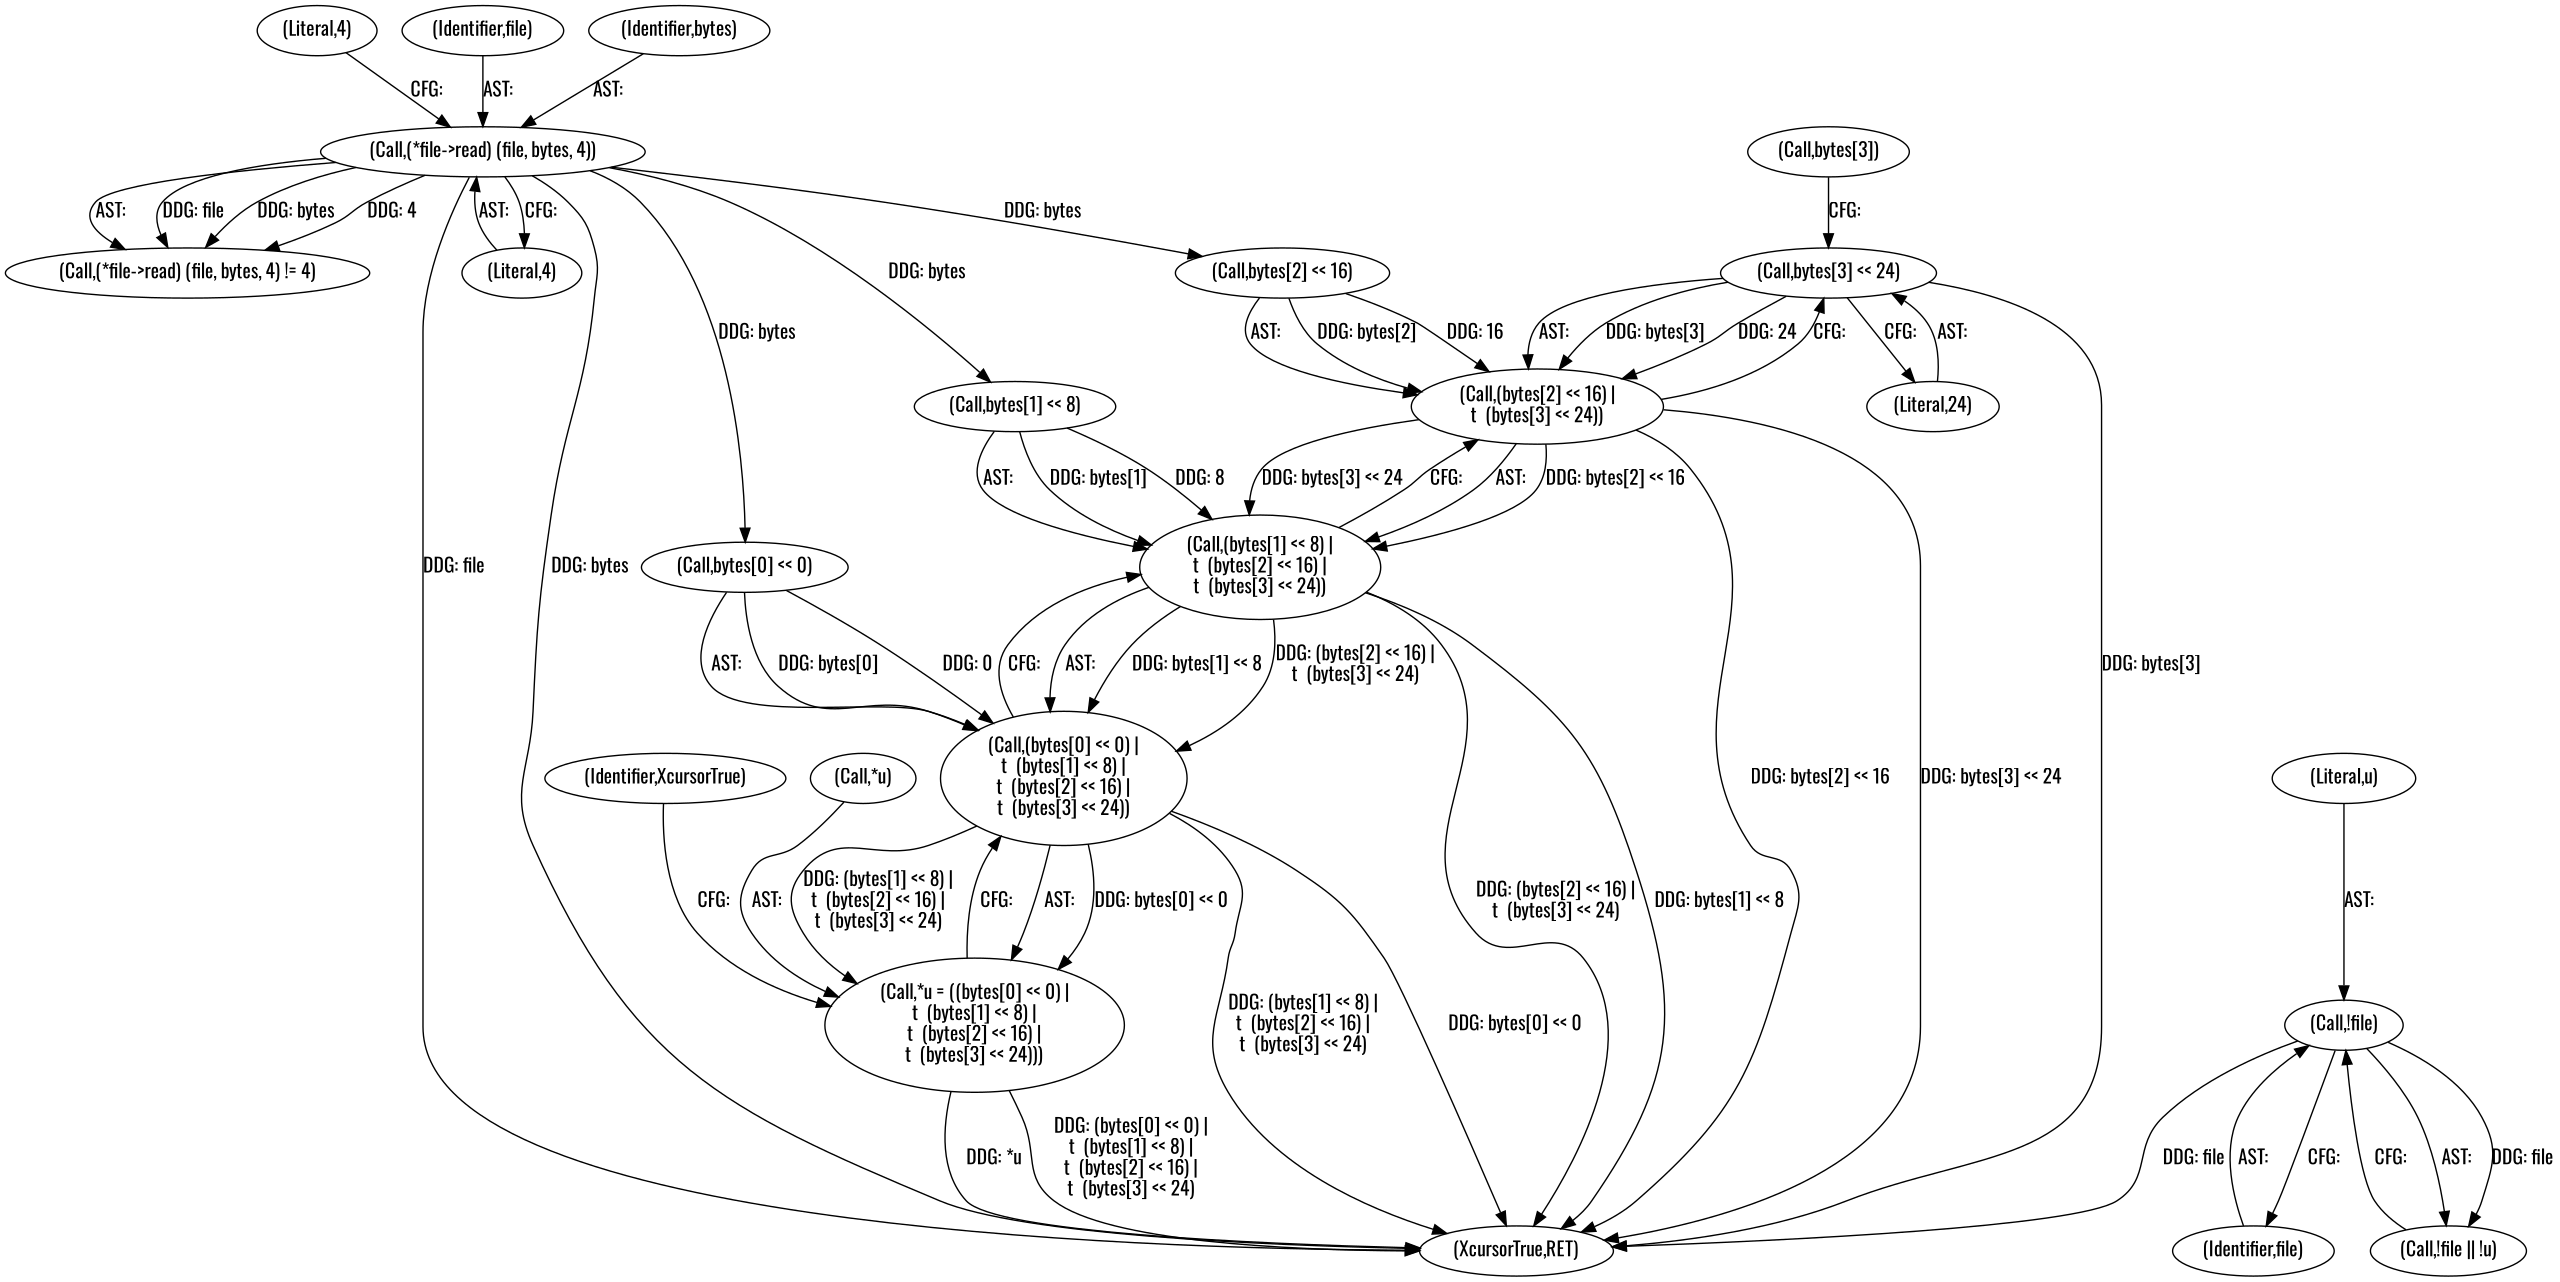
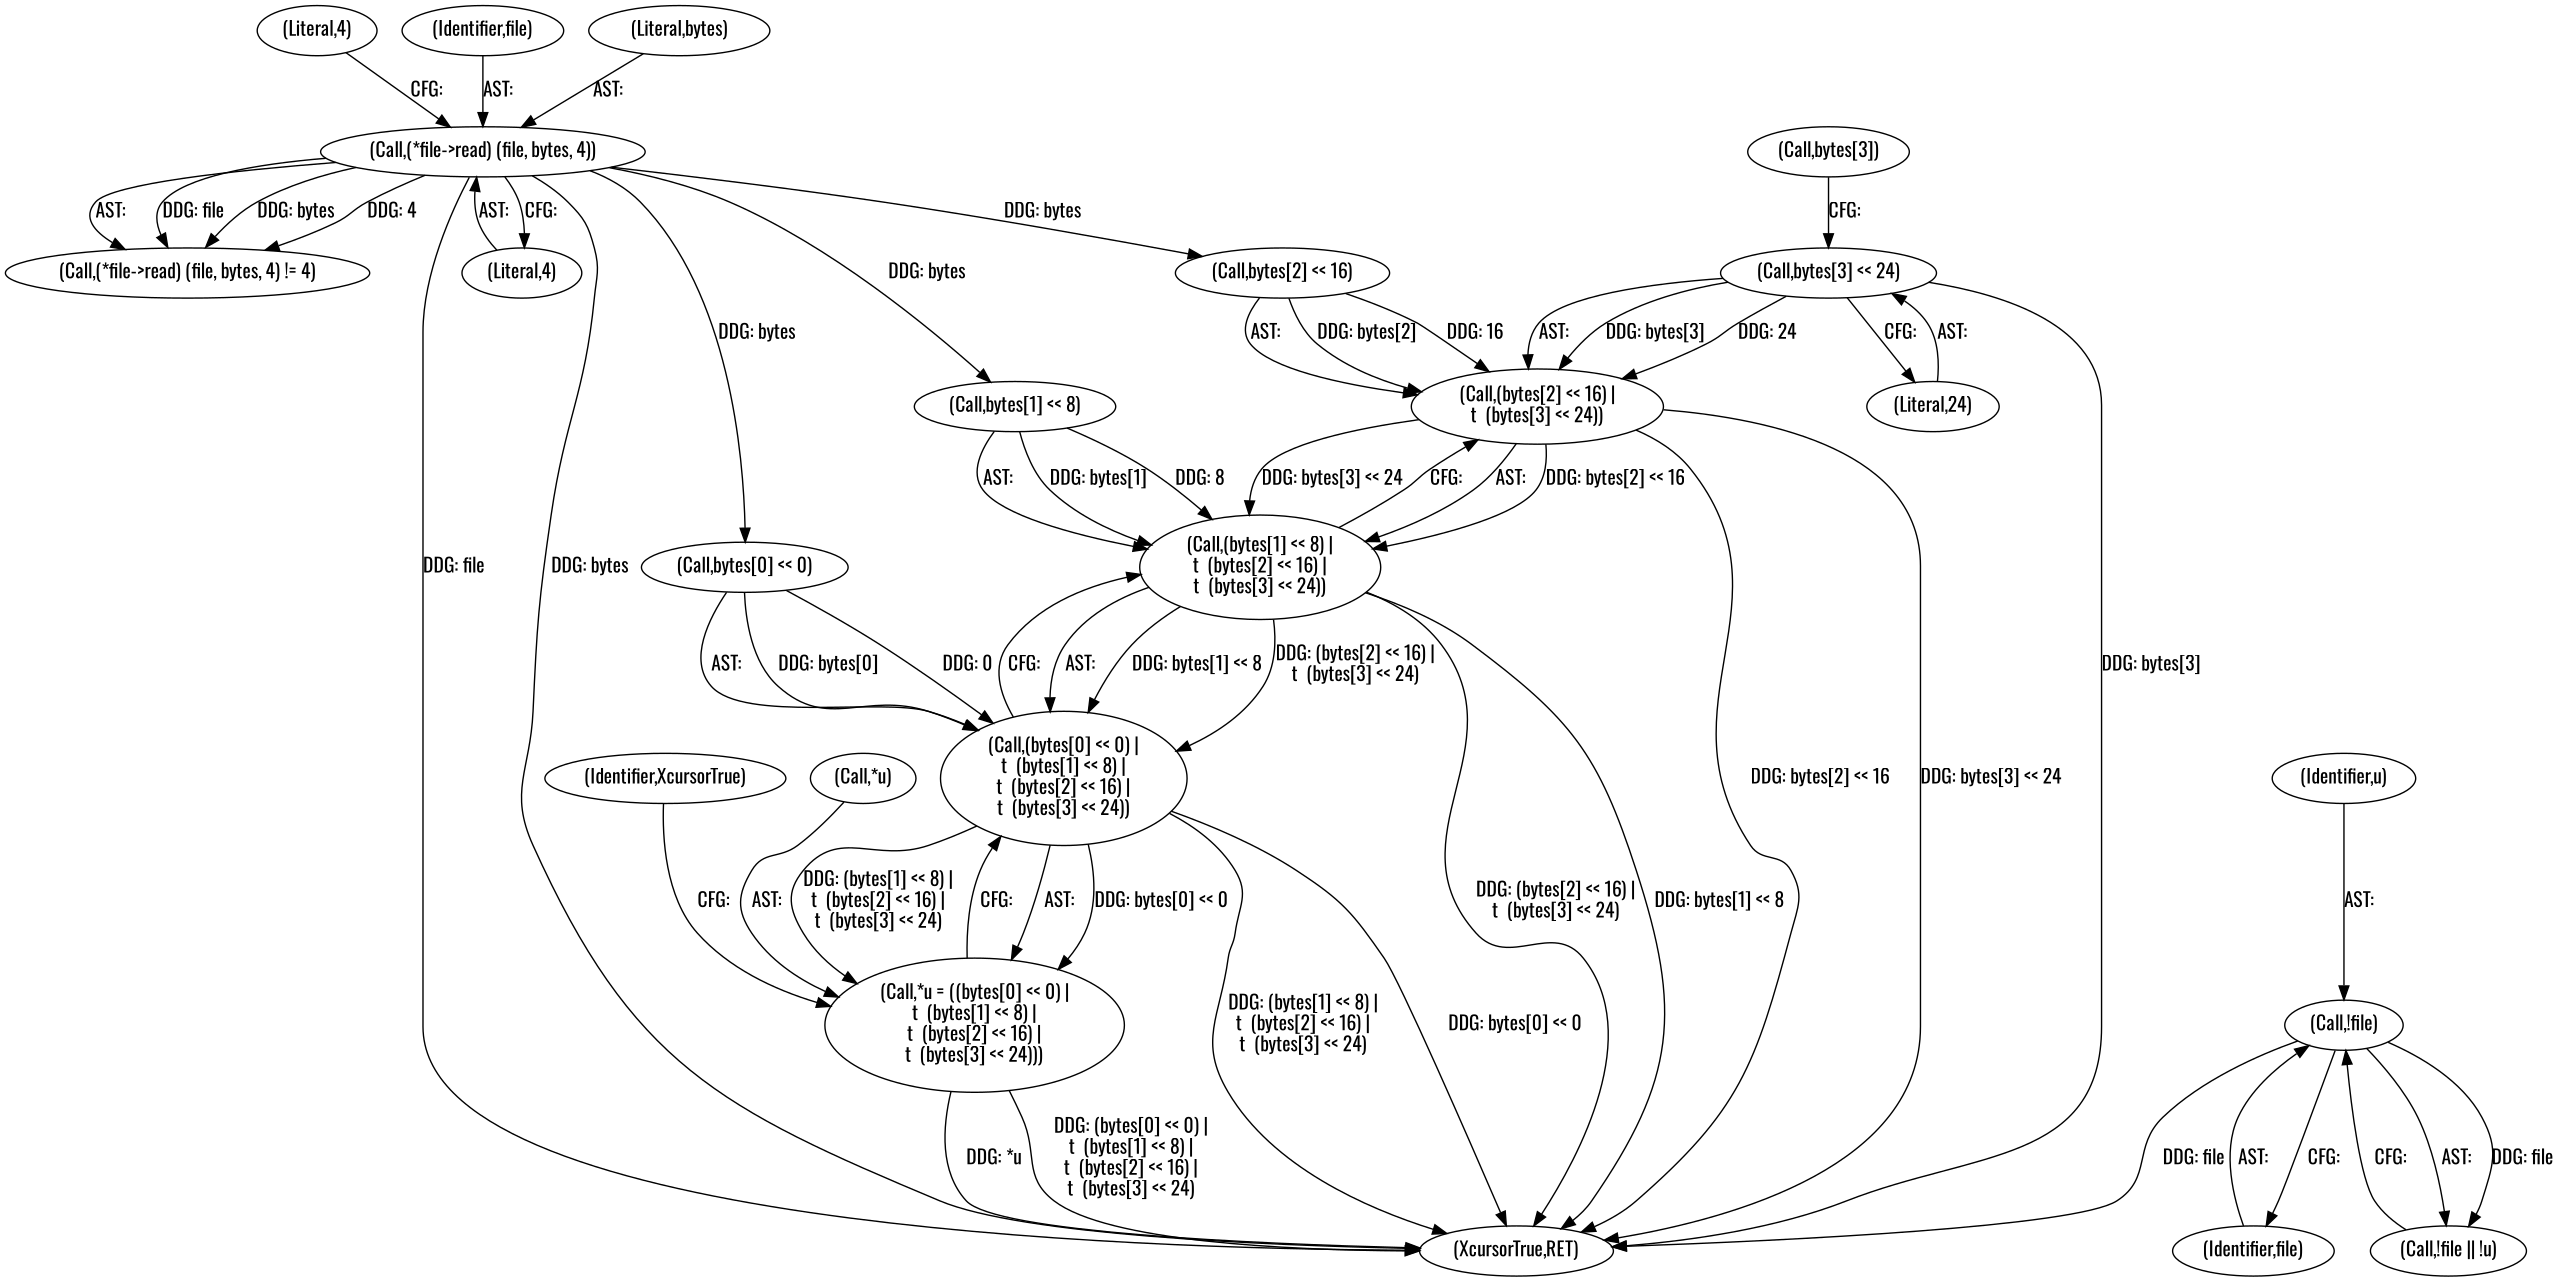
node "(Identifier,bytes)": label "(Identifier,bytes)" -> "(Literal,bytes)"
edge "(Call,(bytes[2] << 16) | t  (bytes[3] << 24))" -> "(Call,bytes[3] << 24)": removed, label "CFG:"
node "(Literal,u)": label "(Literal,u)" -> "(Identifier,u)"
